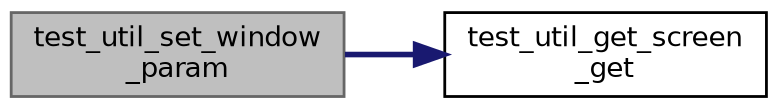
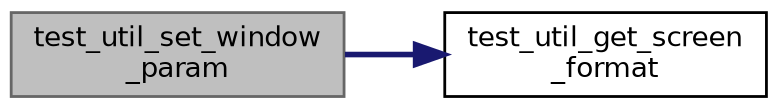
node "test_util_get_screen _get": label "test_util_get_screen _get" -> "test_util_get_screen _format"
